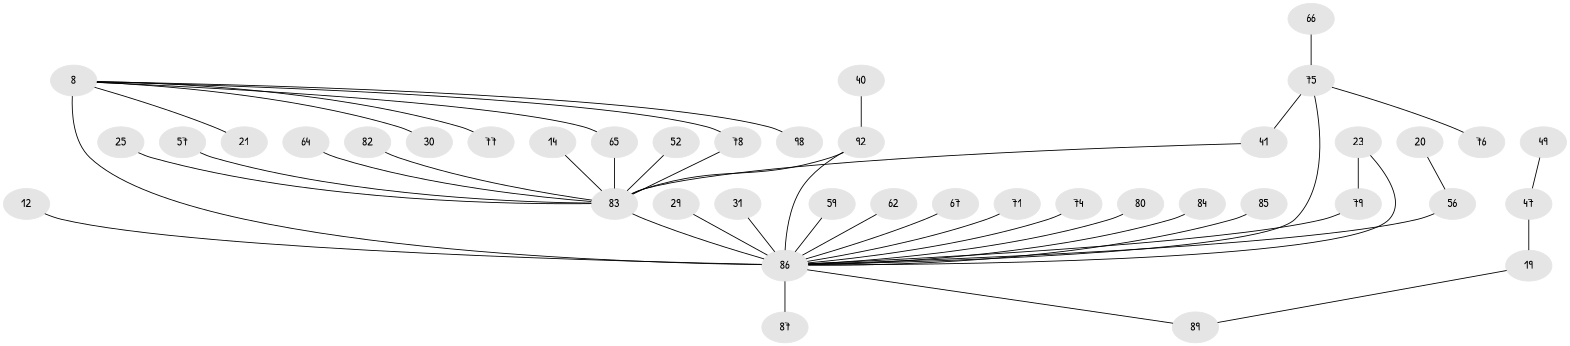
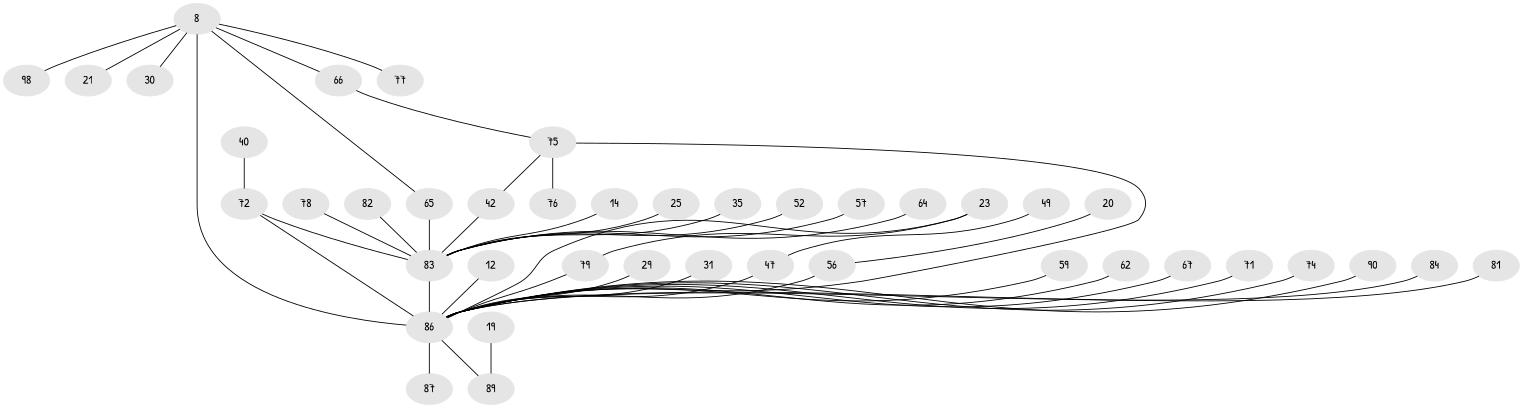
edge "8" -- "78": now "8" -- "66"
node "92": label "92" -> "72"
node "41": label "41" -> "42"
node "35": added
node "80": label "80" -> "90"
node "85": label "85" -> "81"
edge "47" -- "19": now "47" -- "86"
